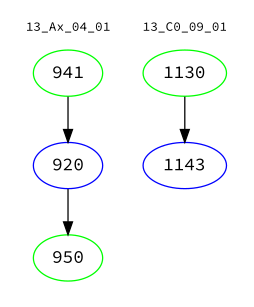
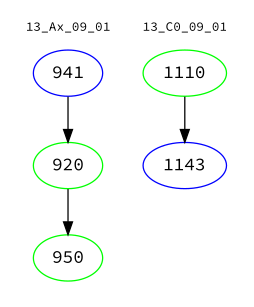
cluster "13_Ax_04_01": label "13_Ax_04_01" -> "13_Ax_09_01"
node "941": color green -> blue
node "1130": label "1130" -> "1110"
node "920": color blue -> green
